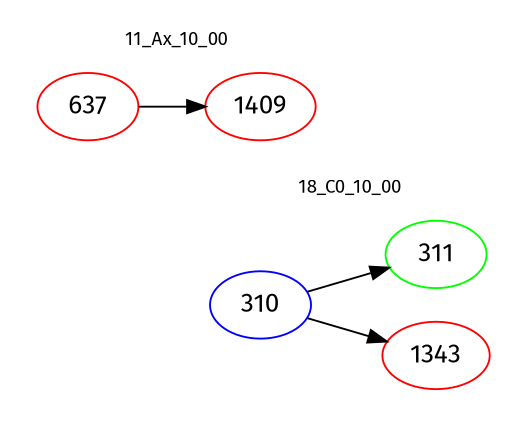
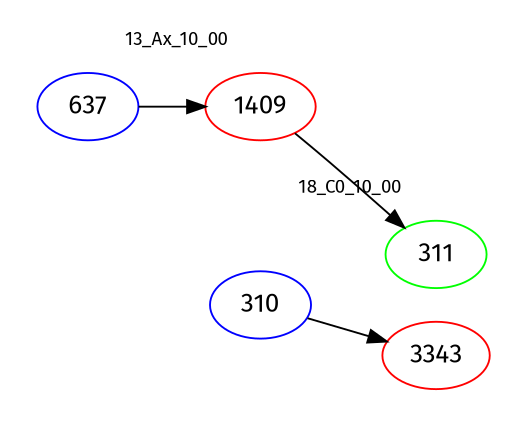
cluster "11_Ax_10_00": label "11_Ax_10_00" -> "13_Ax_10_00"
node "637": color red -> blue
edge "310" -> "311": now "1409" -> "311"
node "1343": label "1343" -> "3343"
